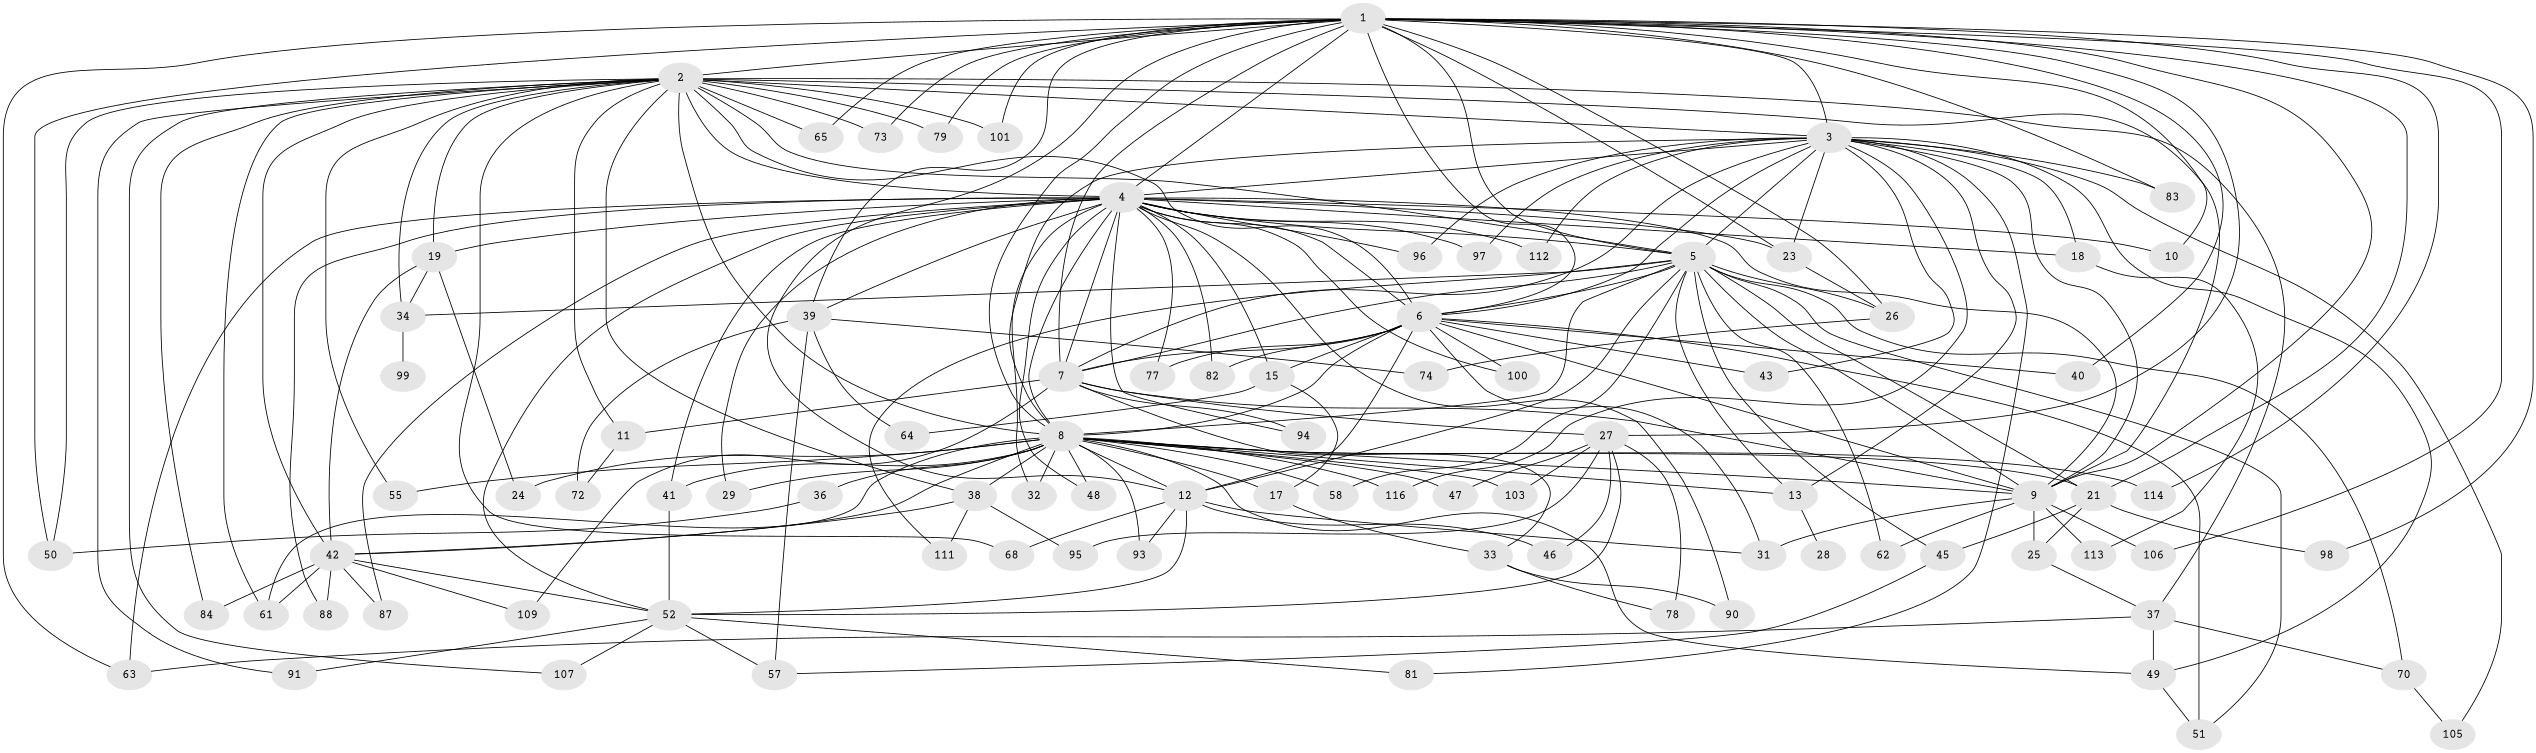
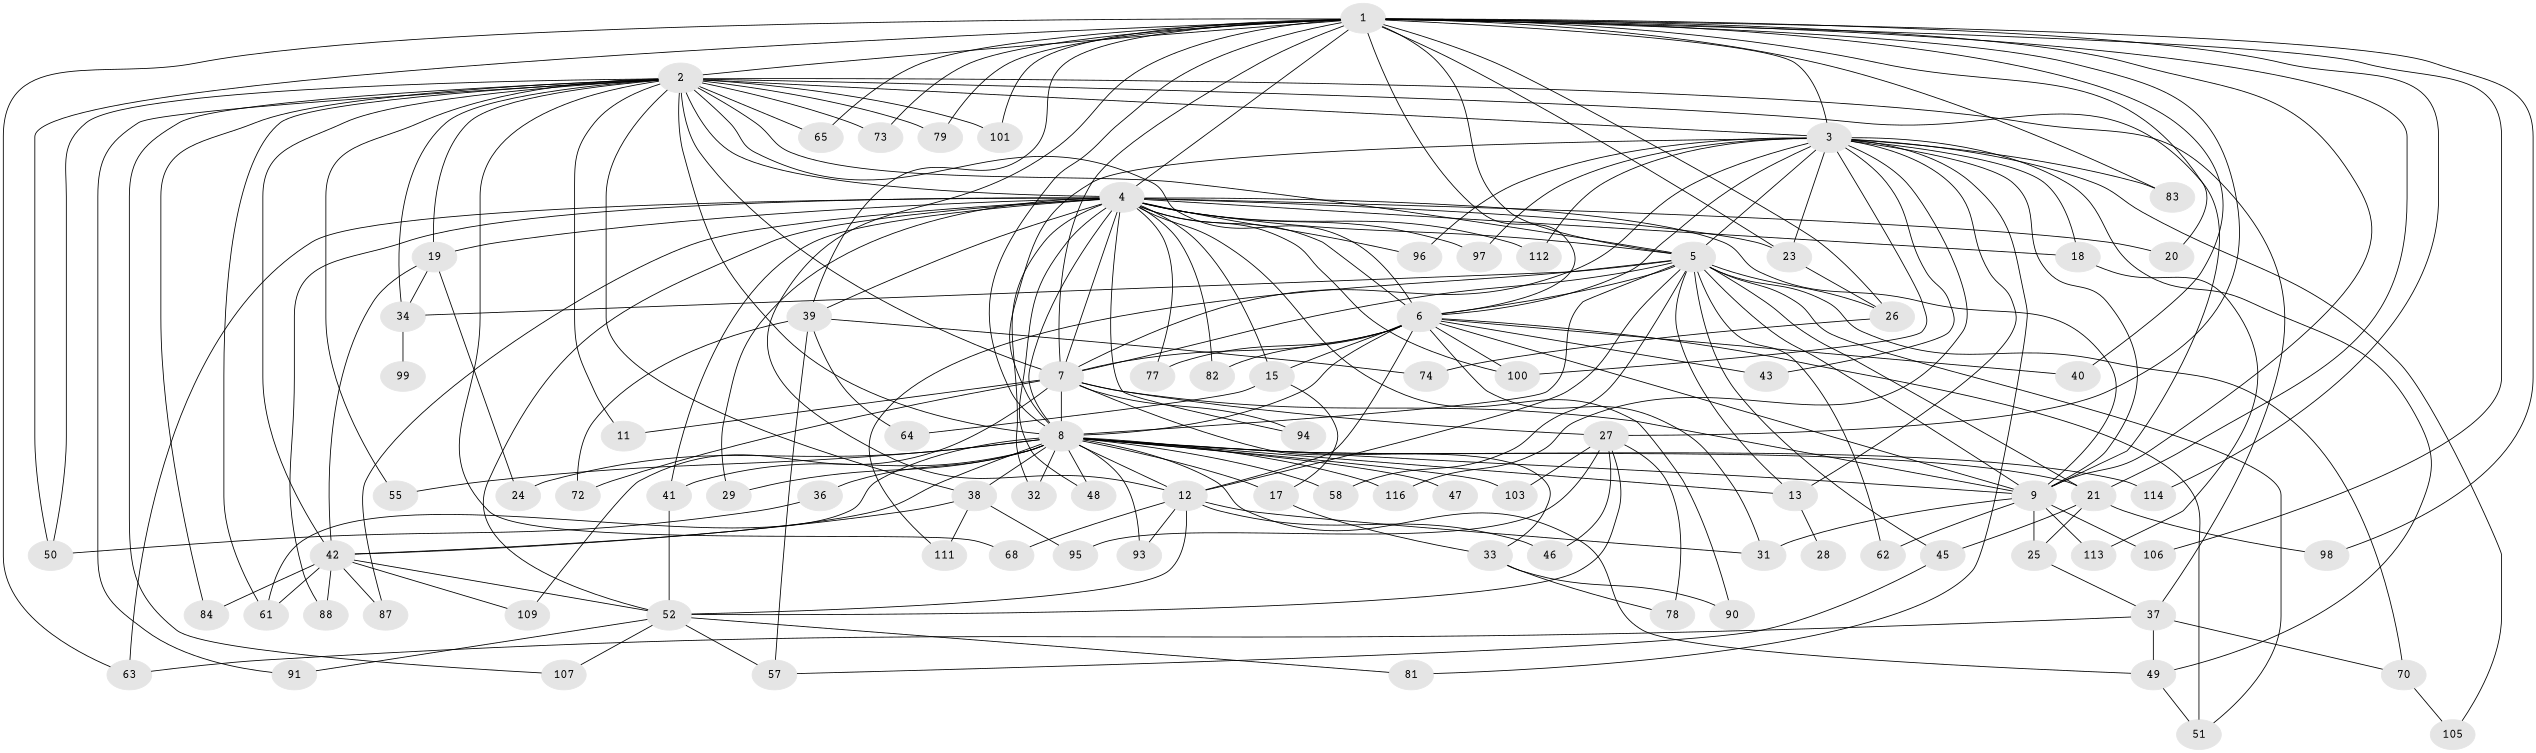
edge "3" -- "4": now "3" -- "100"
node "10": label "10" -> "20"
edge "2" -- "7": added
edge "7" -- "8": added
edge "27" -- "47": removed
edge "11" -- "72": now "7" -- "72"
